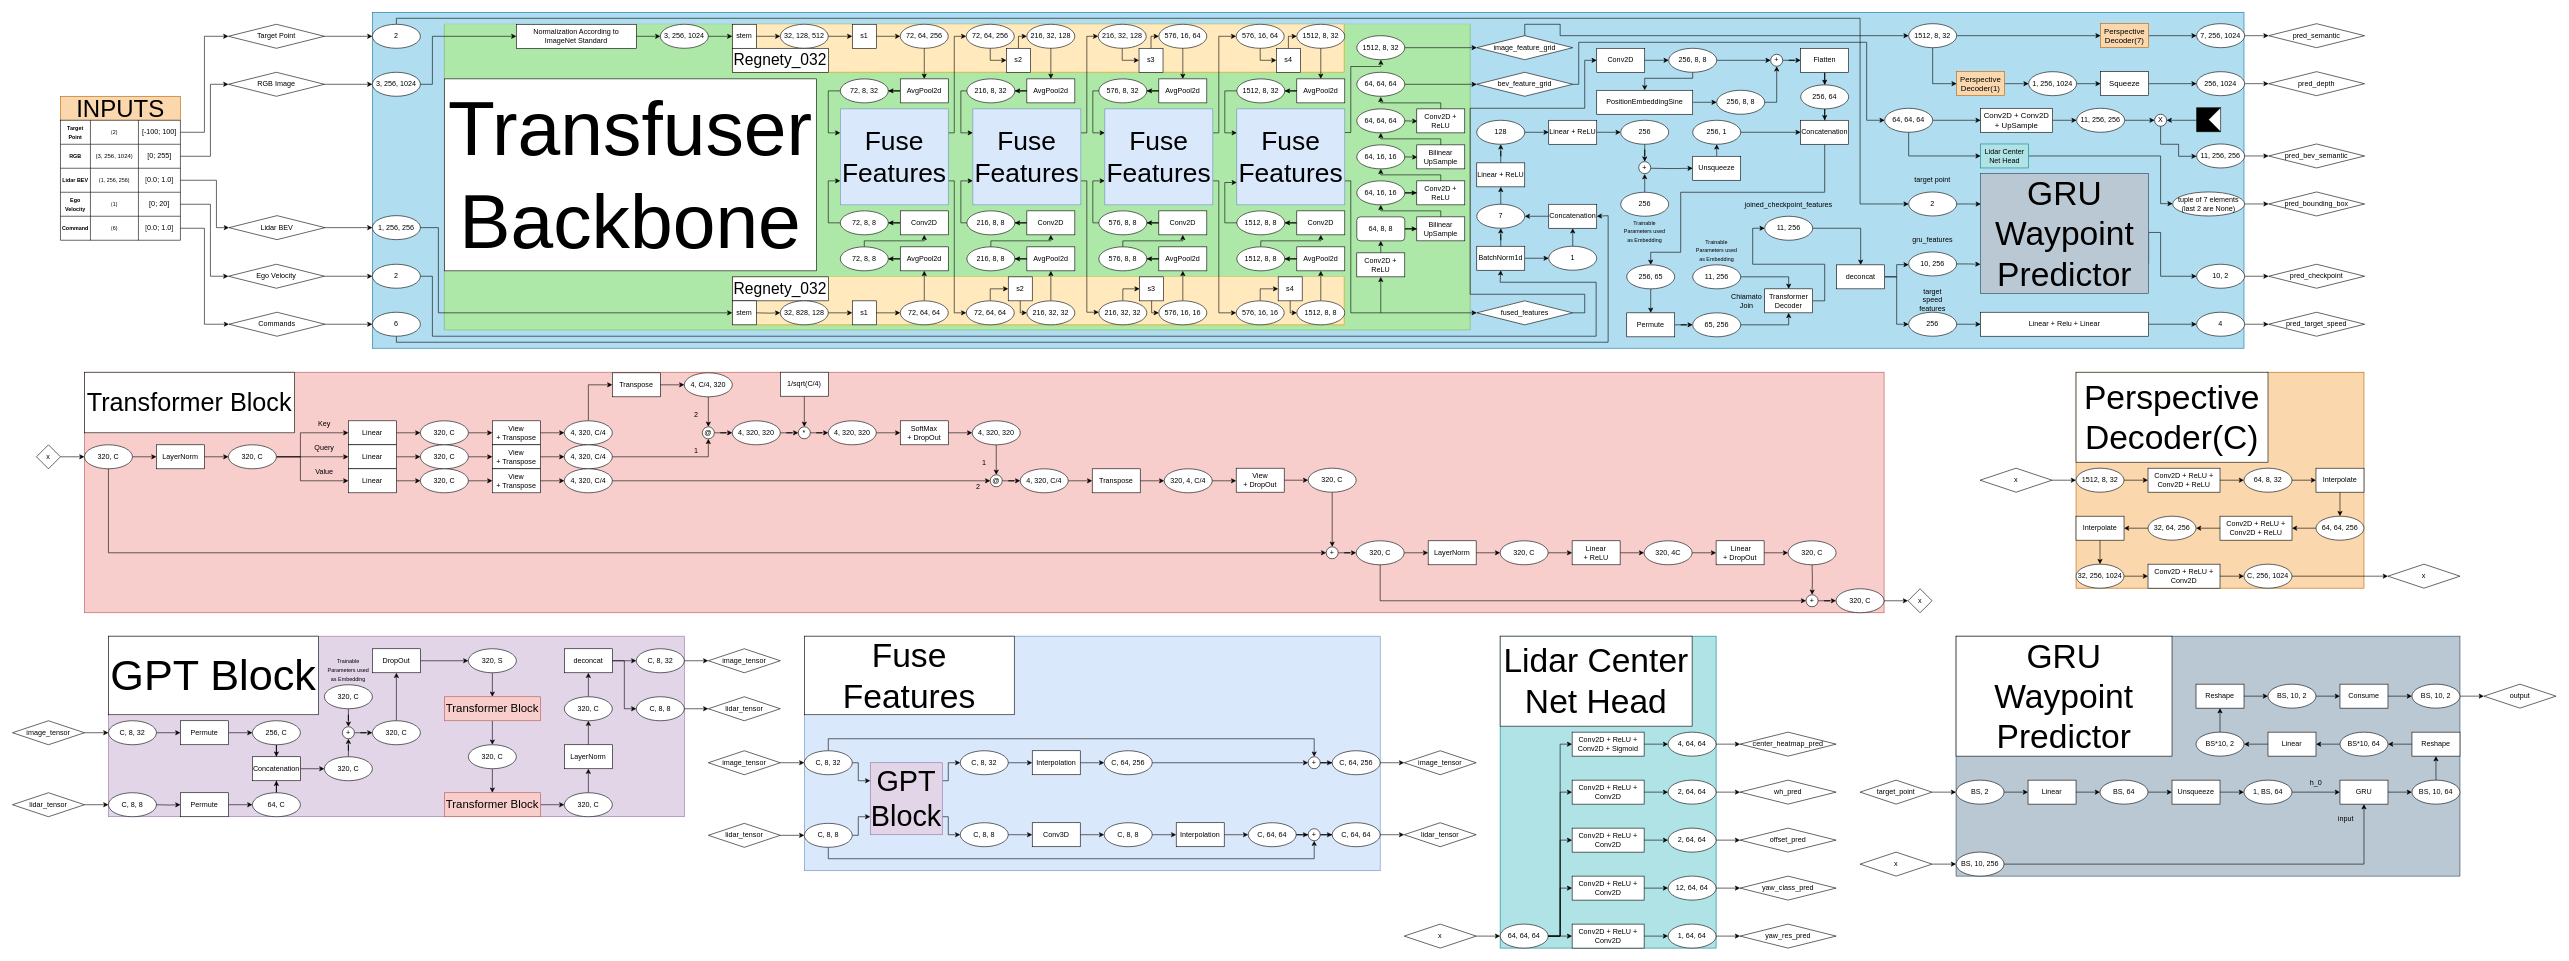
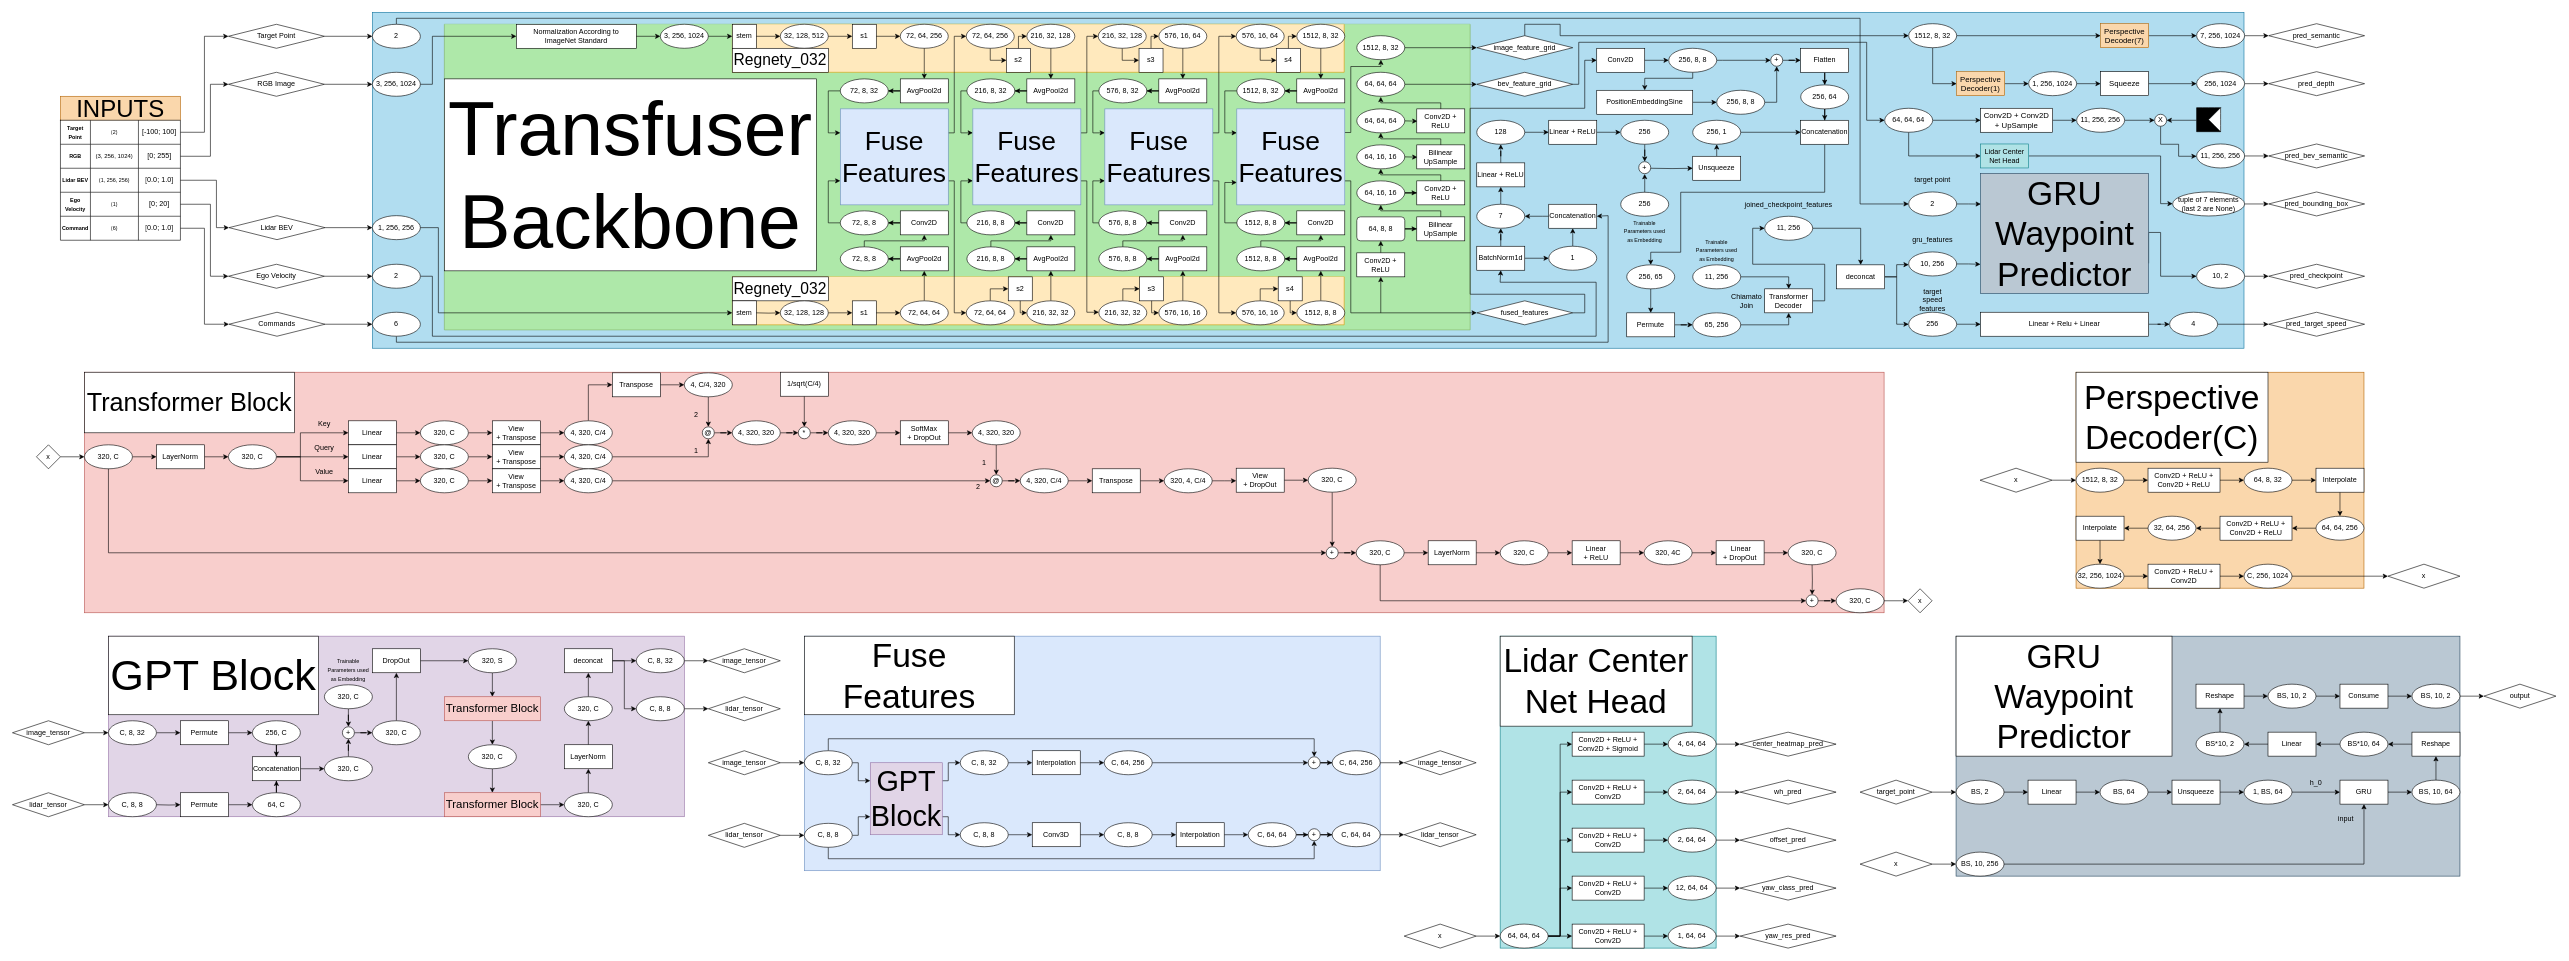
node "32, 828, 128": label "32, 828, 128" -> "32, 128, 128"
node "4": moved (2221, 324) -> (2194, 324)
